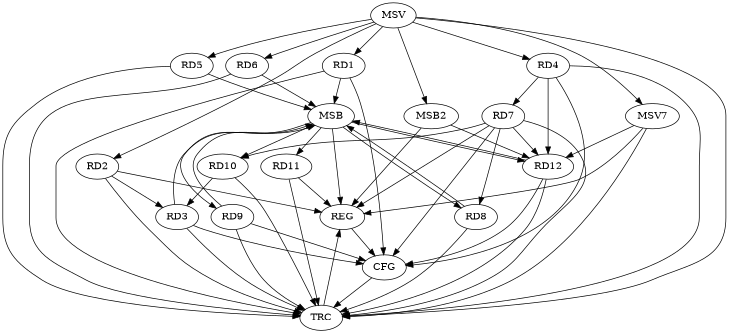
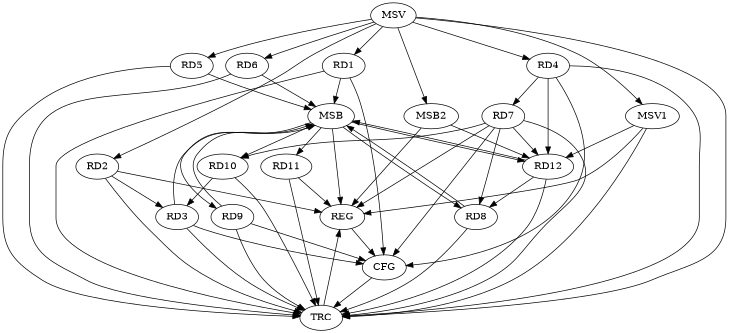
node "MSV7": label "MSV7" -> "MSV1"
edge "RD12" -> "CFG": now "RD12" -> "RD8"
